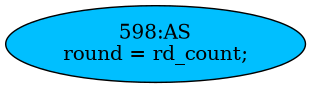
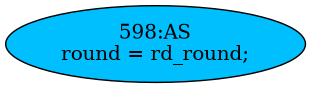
node "598:AS round = rd_count;": label "598:AS round = rd_count;" -> "598:AS round = rd_round;"
